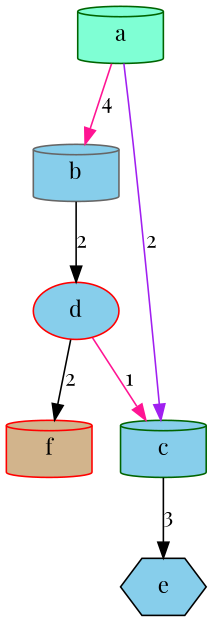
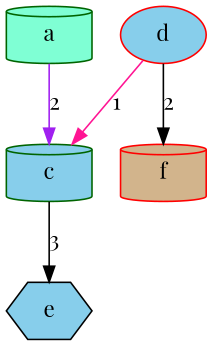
node "b": removed
